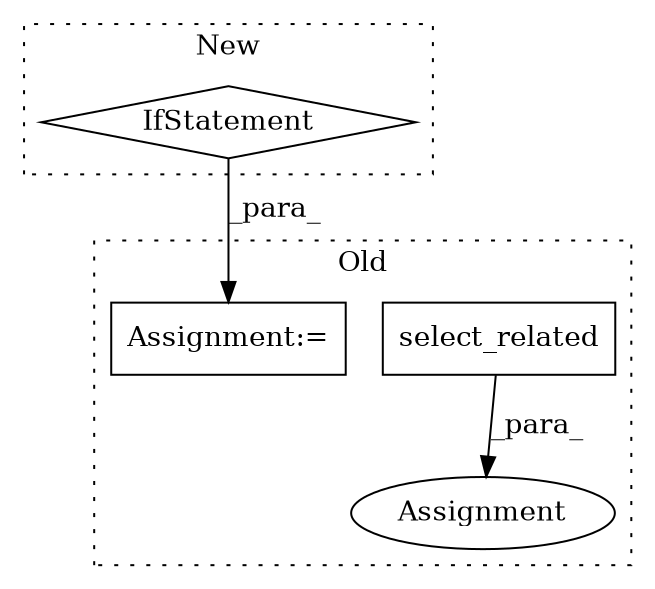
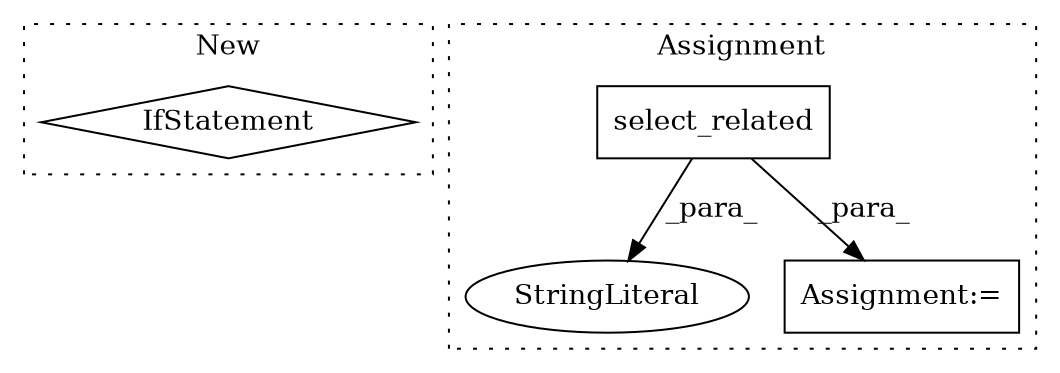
edge "IfStatement" -> "Assignment:=": now "select_related" -> "Assignment:="
cluster "Old": label "Old" -> "Assignment"
node "Assignment": label "Assignment" -> "StringLiteral"
